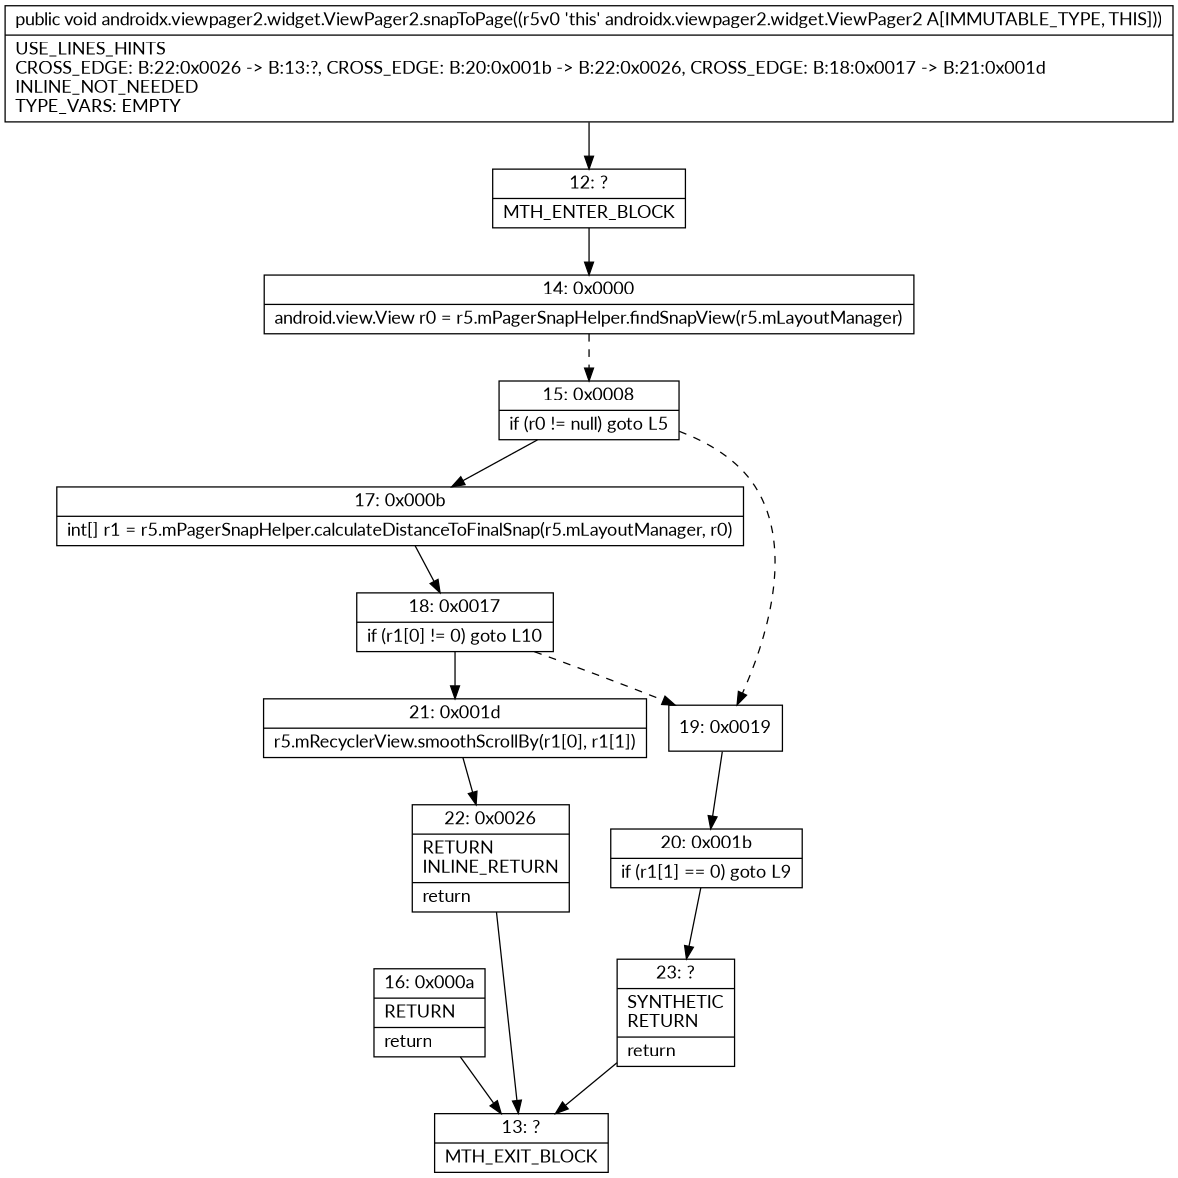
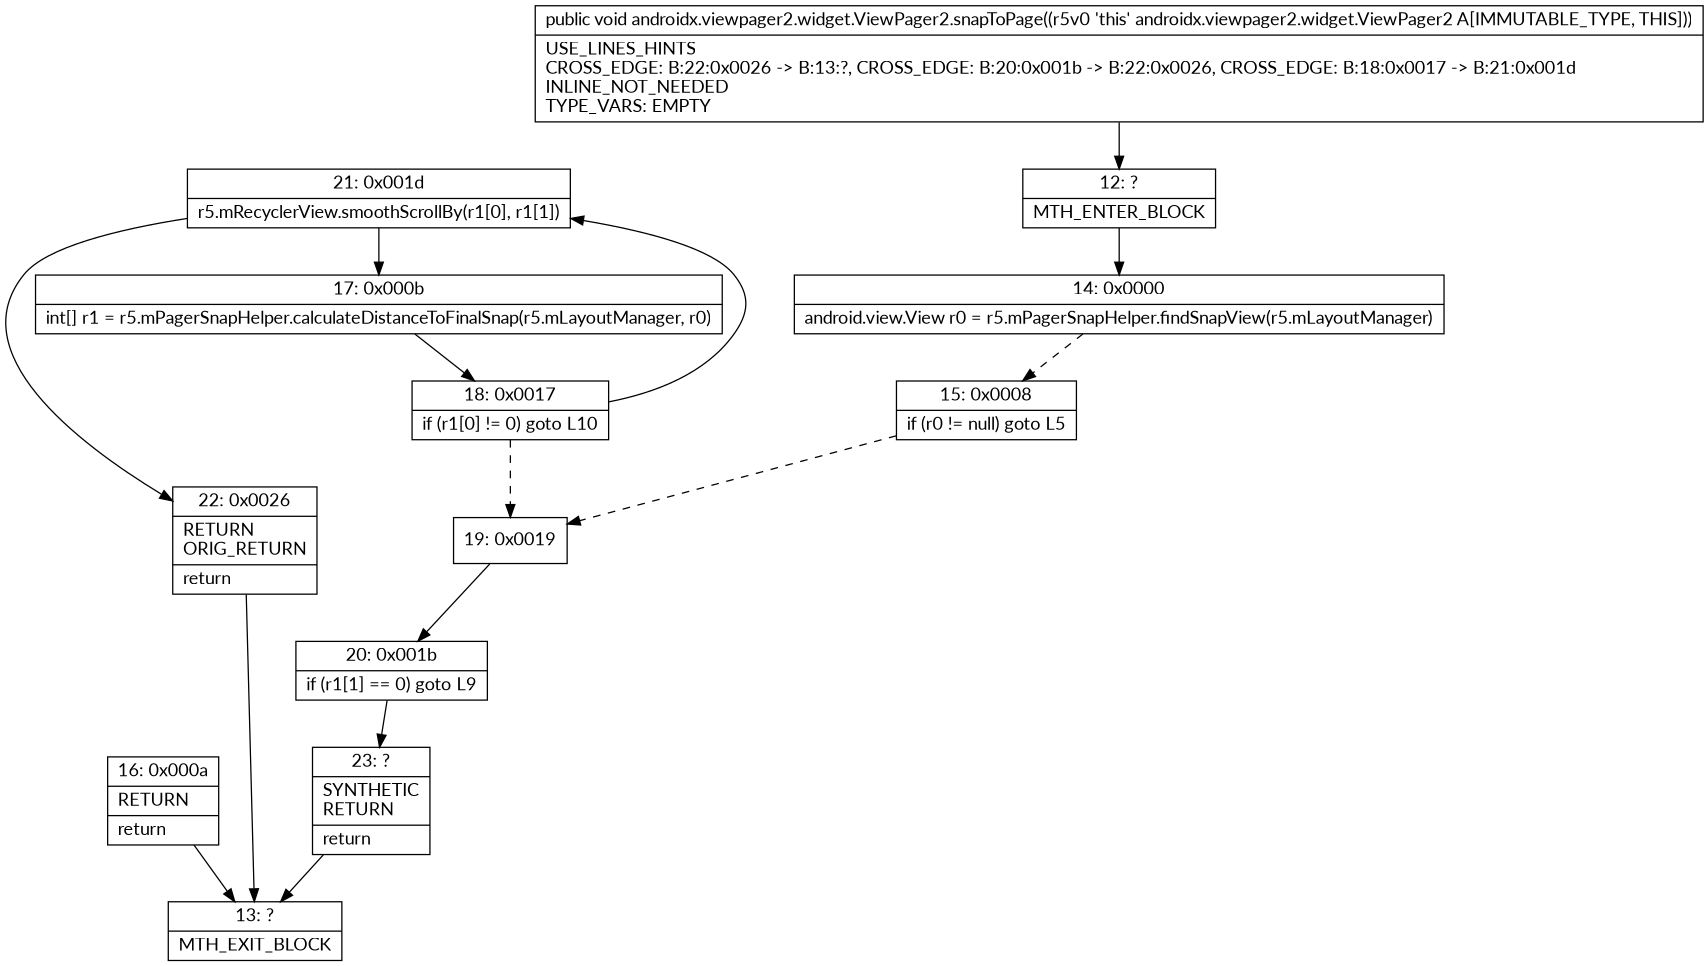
edge "15: 0x0008" -> "17: 0x000b": now "21: 0x001d" -> "17: 0x000b"
node "22: 0x0026": text "INLINE_RETURN" -> "ORIG_RETURN"
